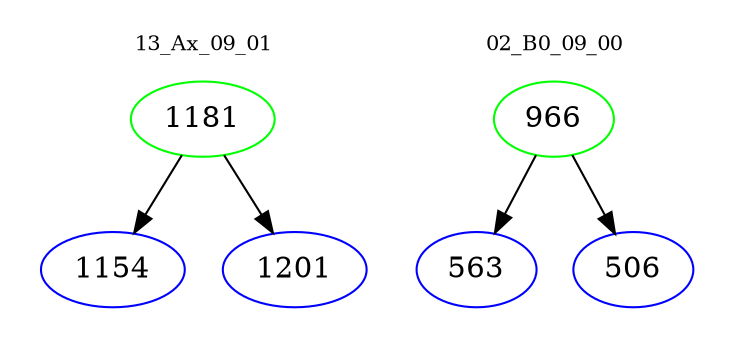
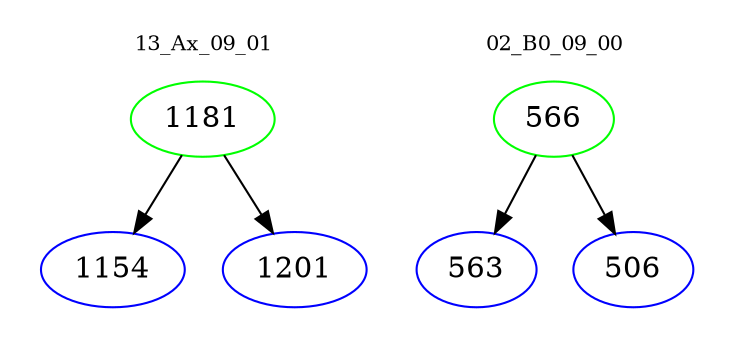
node "966": label "966" -> "566"
